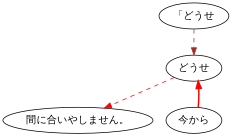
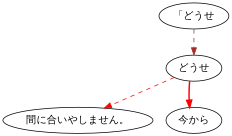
edge "今から" -> "どうせ": reversed
